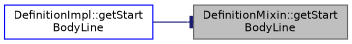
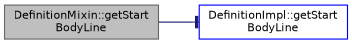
edge "DefinitionImpl::getStart BodyLine" -> "DefinitionMixin::getStart BodyLine": reversed
